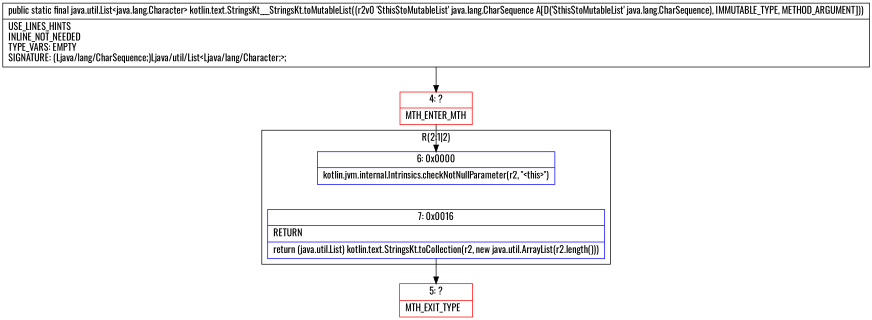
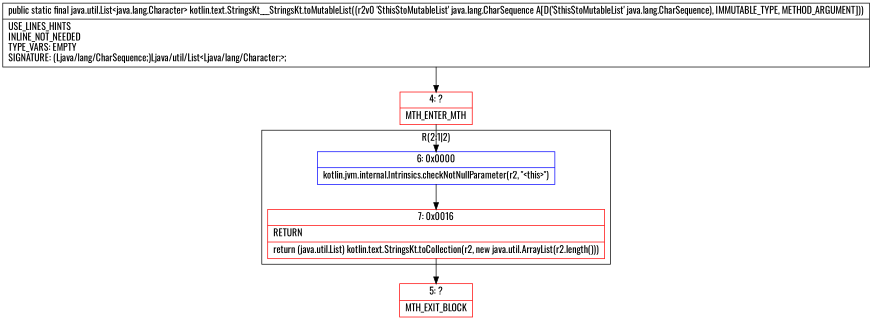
edge "6: 0x0000" -> "7: 0x0016": added
node "7: 0x0016": color blue -> red
node "5: ?": text "MTH_EXIT_TYPE" -> "MTH_EXIT_BLOCK"
